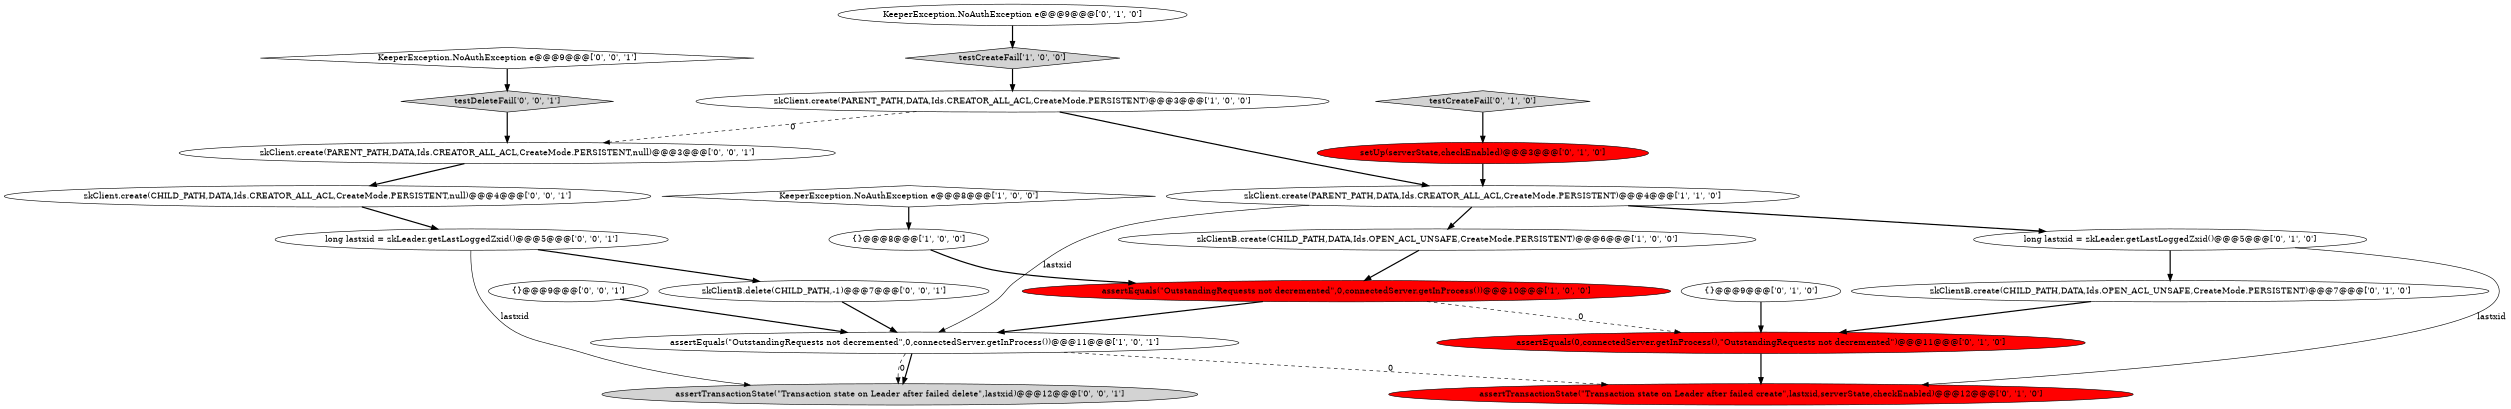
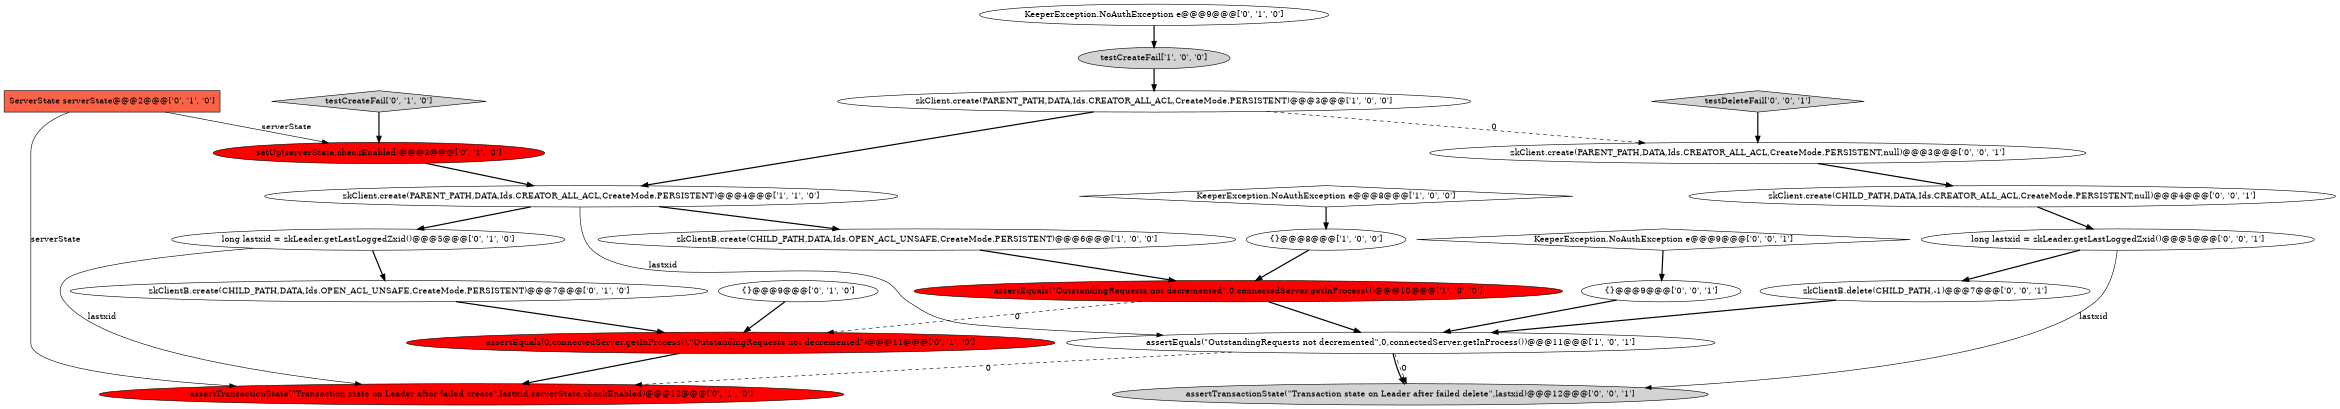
node "testCreateFail['1', '0', '0']": shape diamond -> ellipse
edge "KeeperException.NoAuthException e@@@9@@@['0', '0', '1']" -> "testDeleteFail['0', '0', '1']": now "KeeperException.NoAuthException e@@@9@@@['0', '0', '1']" -> "{}@@@9@@@['0', '0', '1']"
node "ServerState serverState@@@2@@@['0', '1', '0']": added
